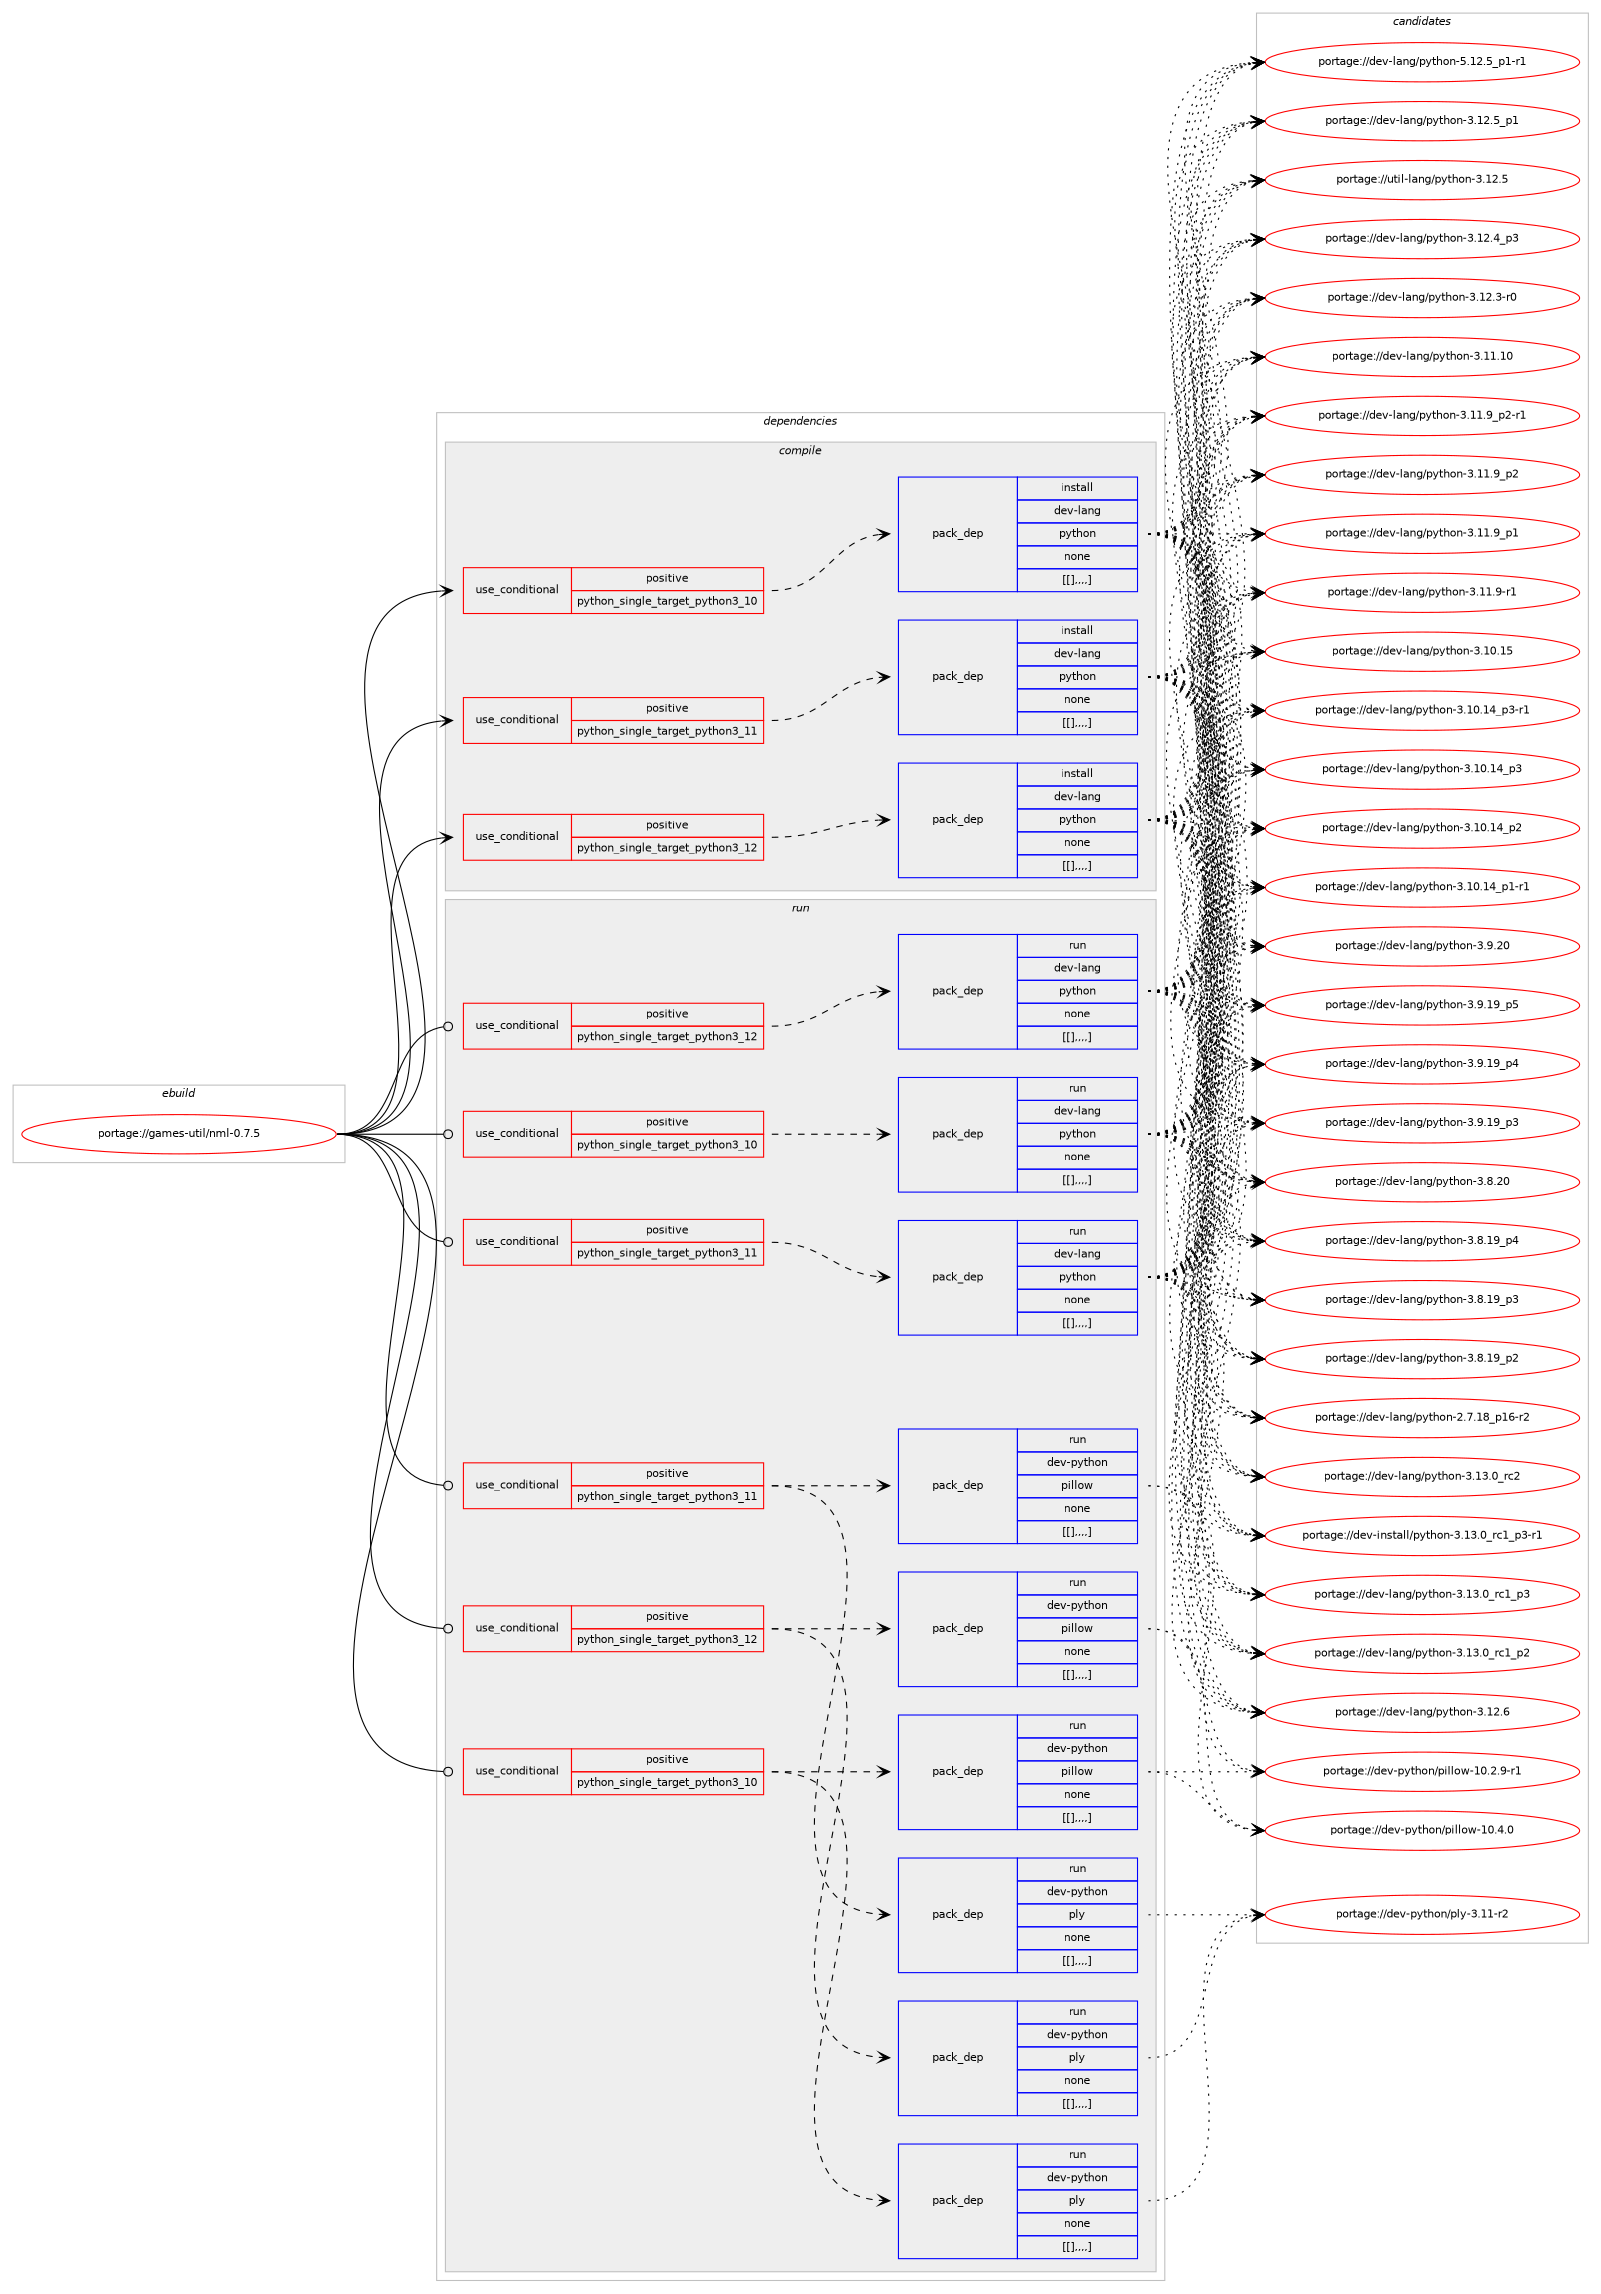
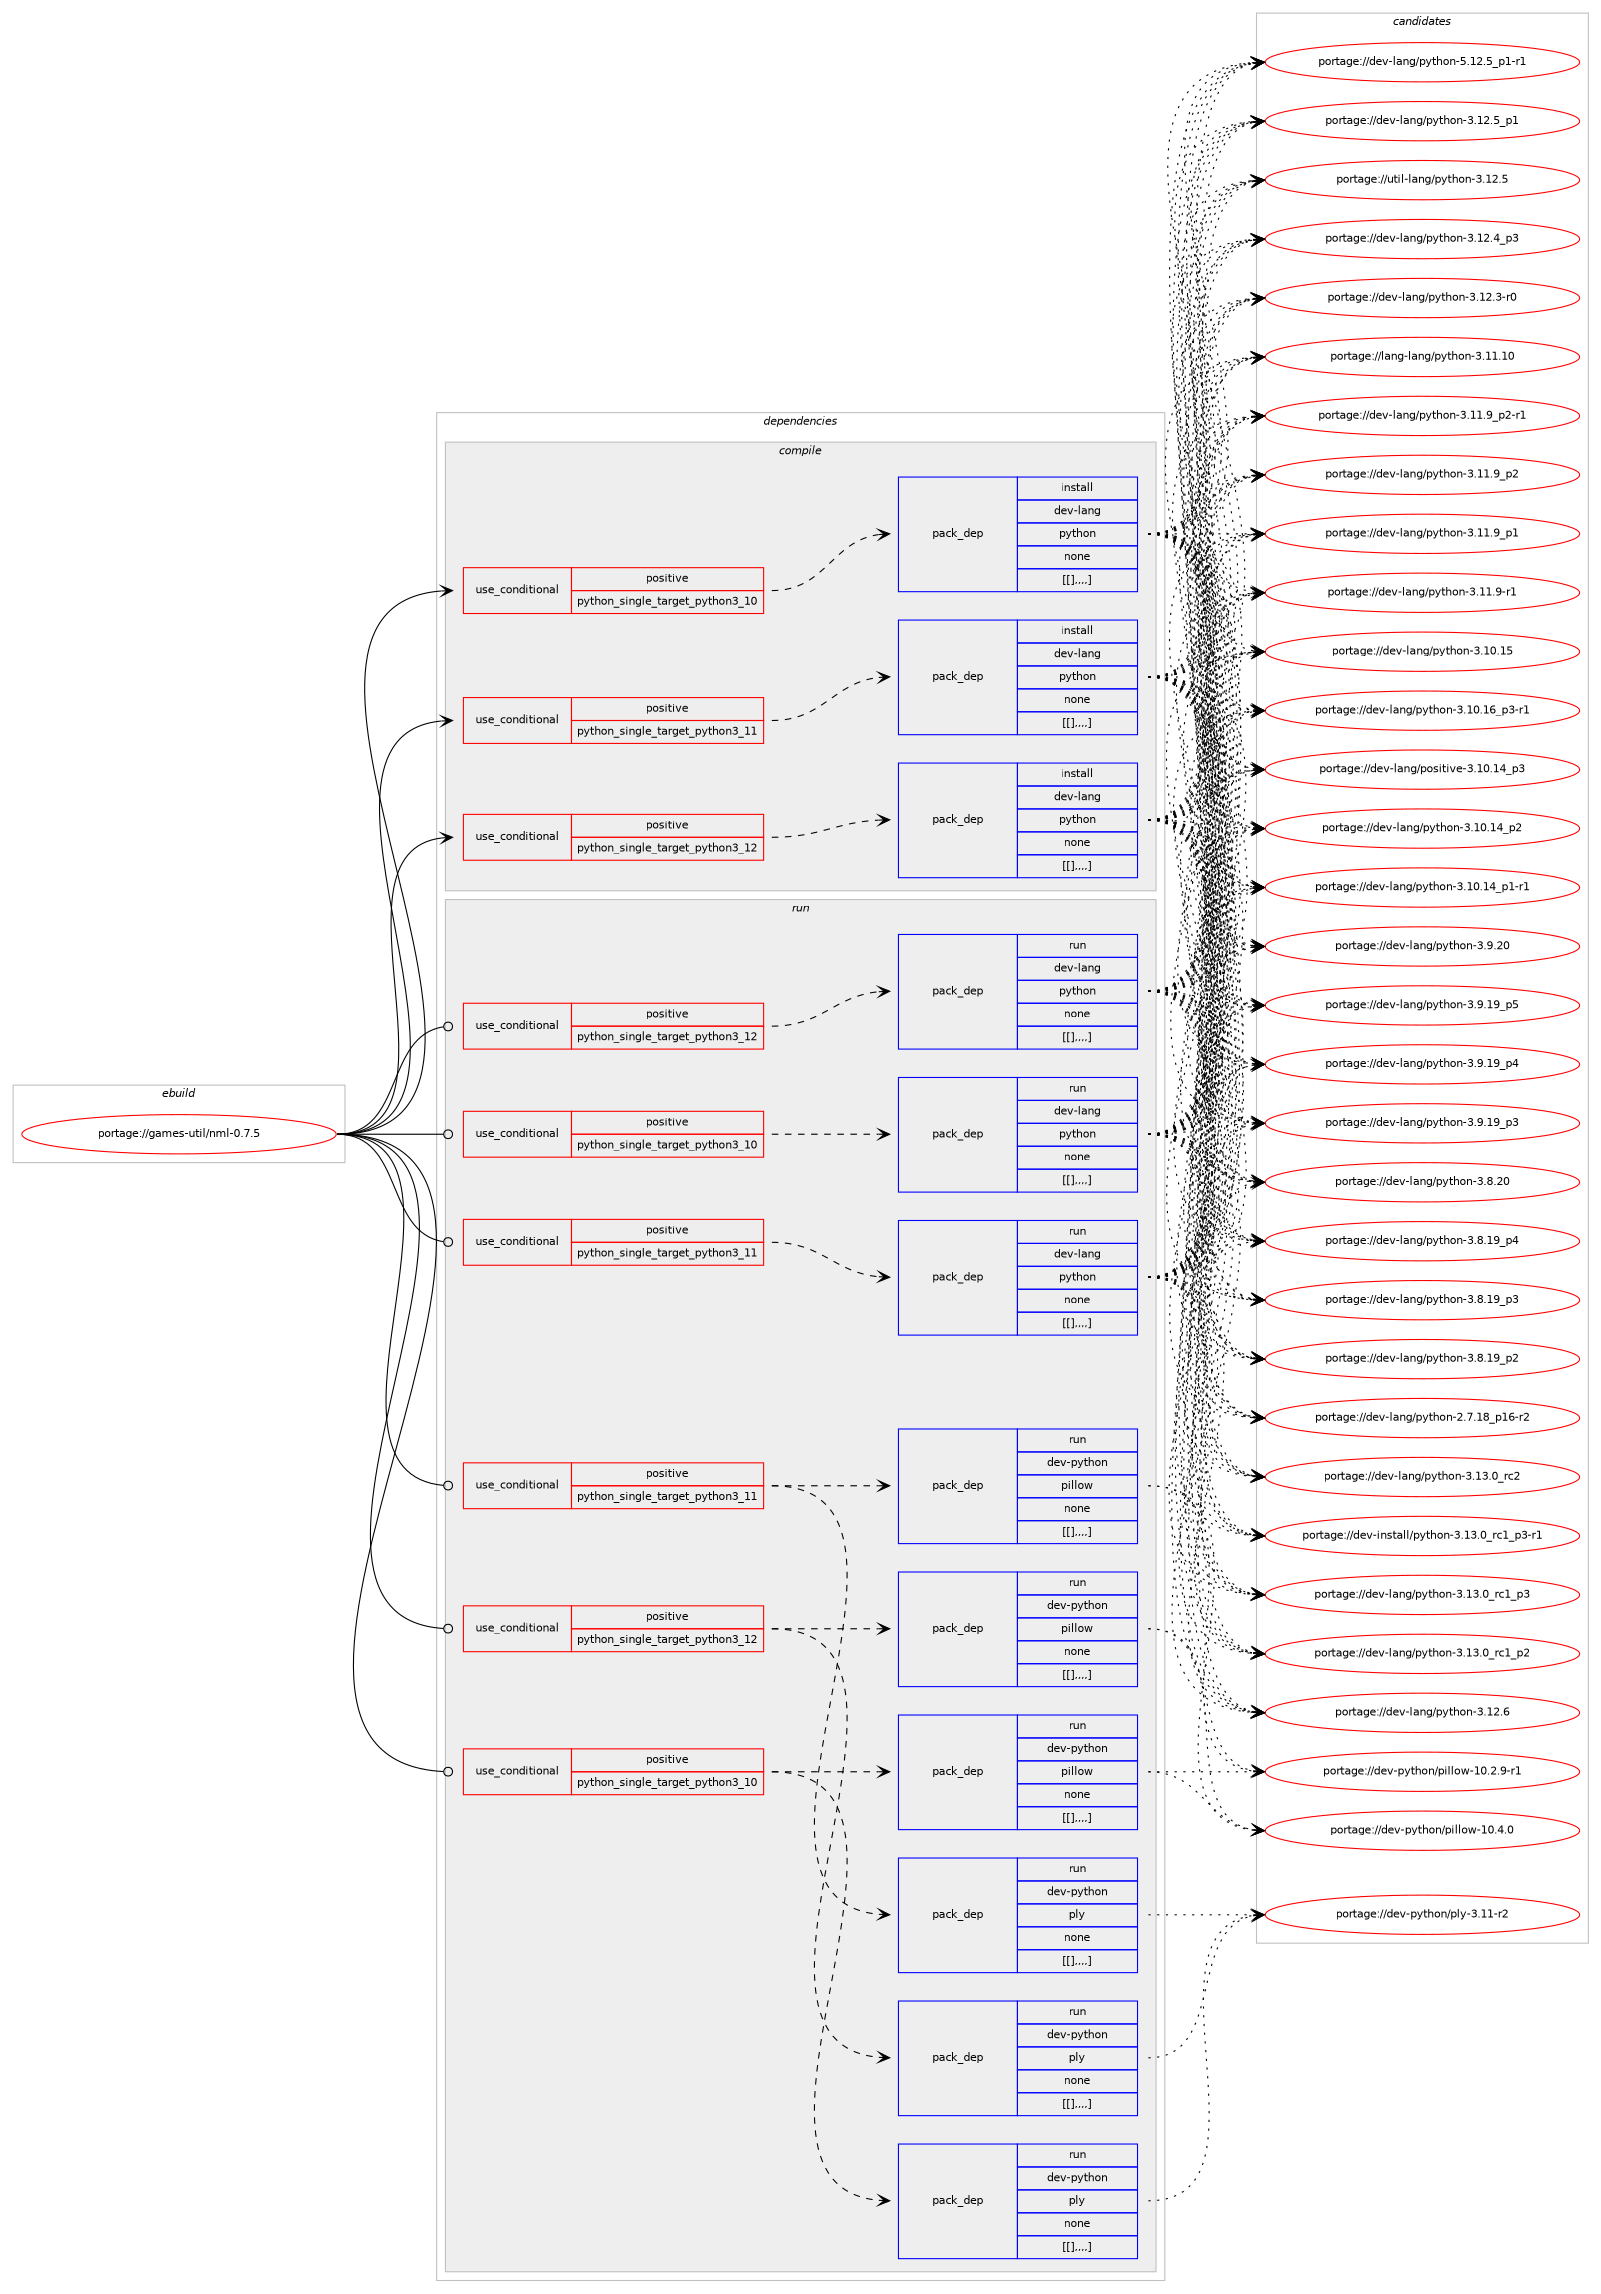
node "portage://dev-lang/python-3.11.10": label "portage://dev-lang/python-3.11.10" -> "portage://lang-lang/python-3.11.10"
node "portage://dev-lang/python-3.10.14_p3-r1": label "portage://dev-lang/python-3.10.14_p3-r1" -> "portage://dev-lang/python-3.10.16_p3-r1"
node "portage://dev-lang/python-3.10.14_p3": label "portage://dev-lang/python-3.10.14_p3" -> "portage://dev-lang/positive-3.10.14_p3"
